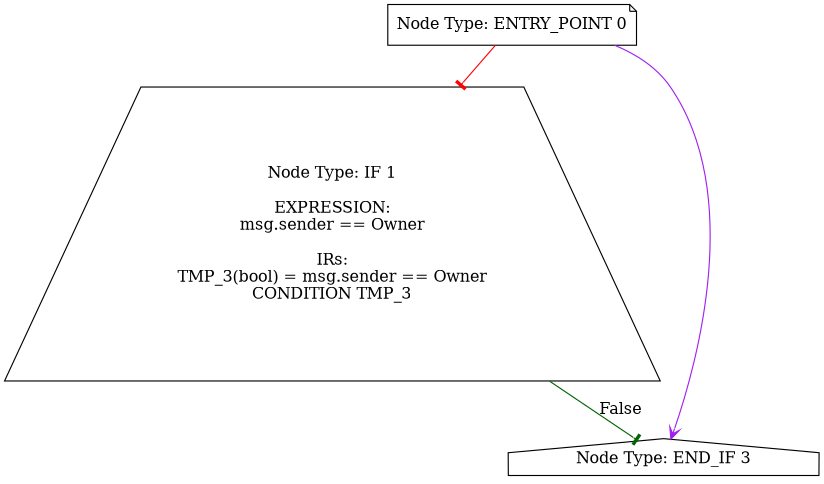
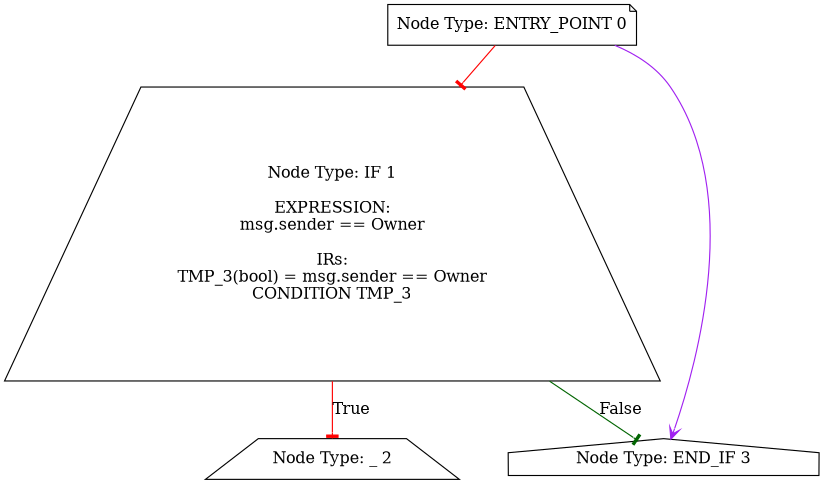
node "Node Type: _ 2": added
